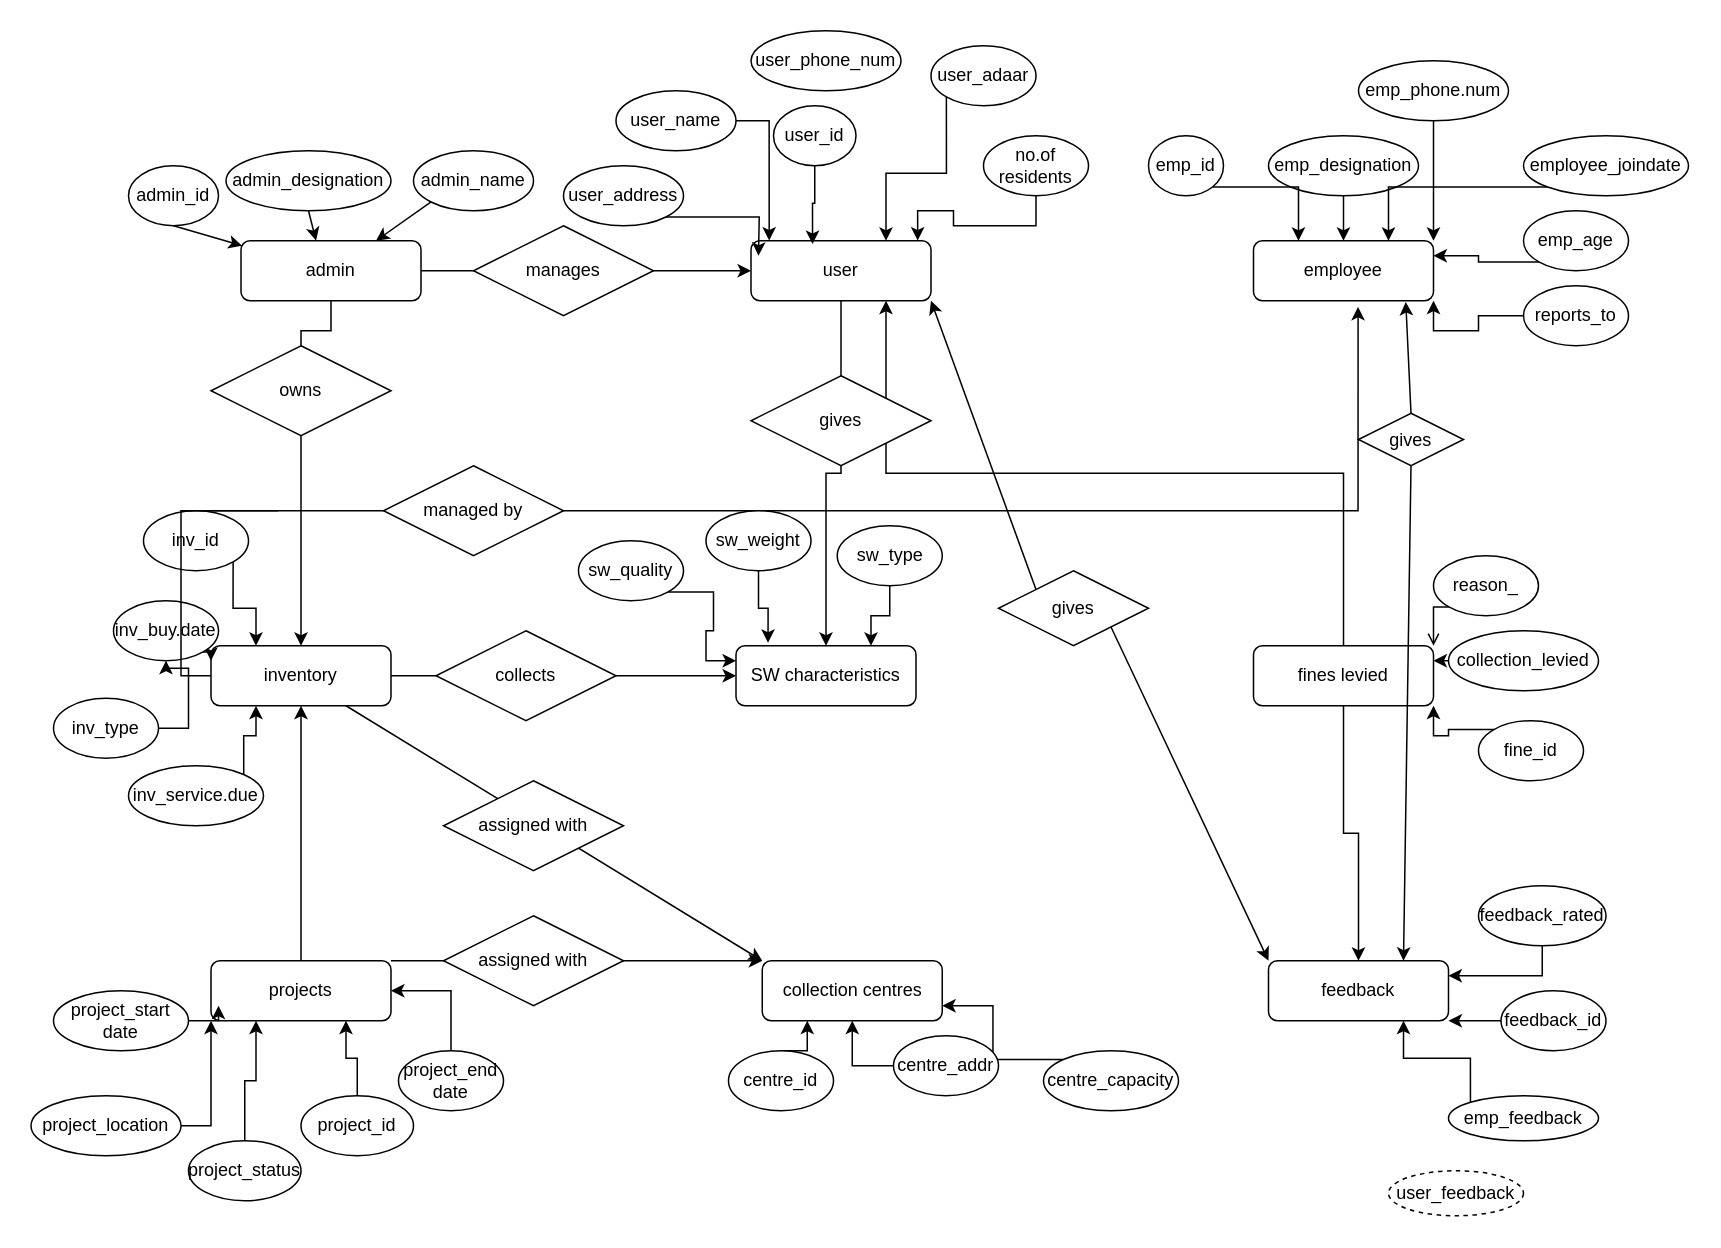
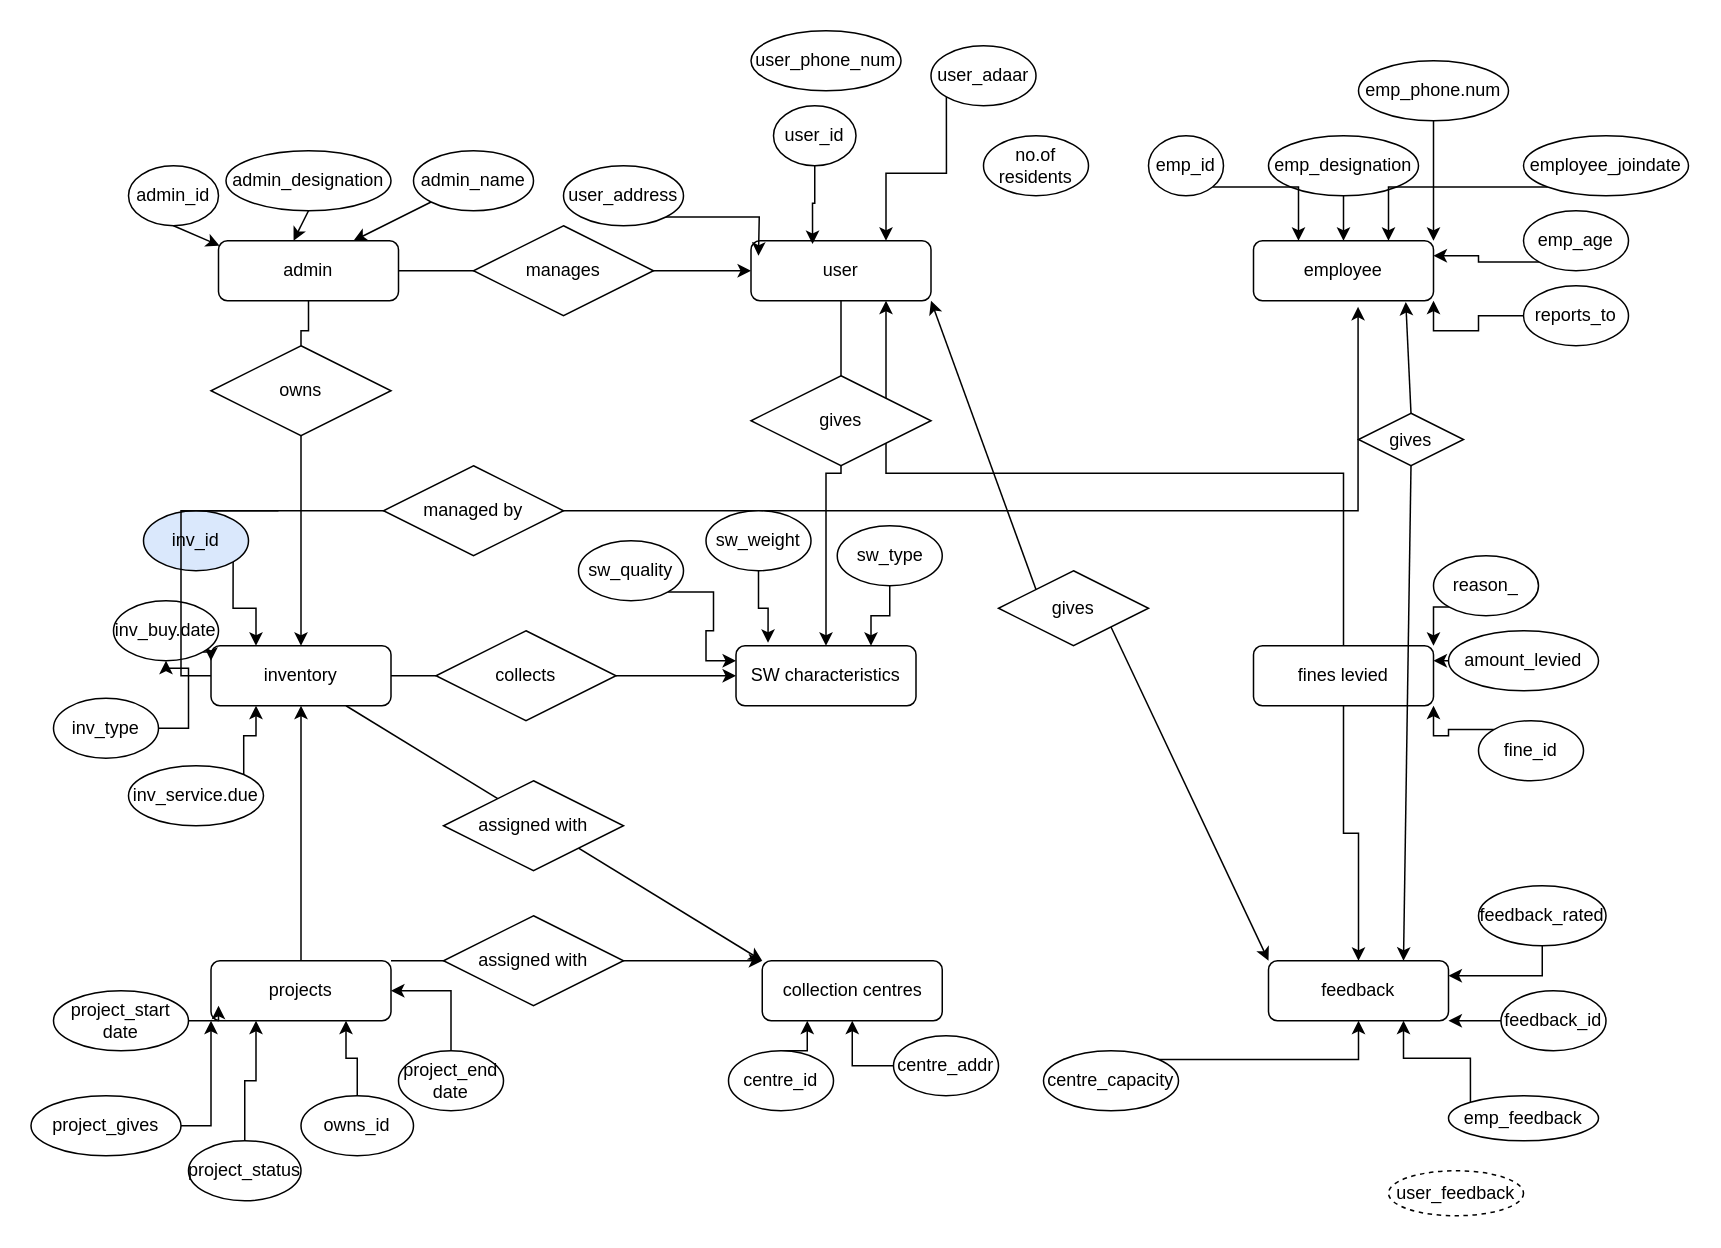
node "user_name": removed
edge "user_name" -> "user": removed
edge "no.of residents" -> "user": removed
node "admin": moved (331, 271) -> (308, 271)
node "inv_id": fillcolor #ffffff -> #dae8fc
edge "reason_" -> "fines levied": arrowhead open -> classic
node "collection_levied": label "collection_levied" -> "amount_levied"
edge "centre_capacity" -> "collection centres": now "centre_capacity" -> "feedback"
node "project_location": label "project_location" -> "project_gives"
node "project_id": label "project_id" -> "owns_id"
